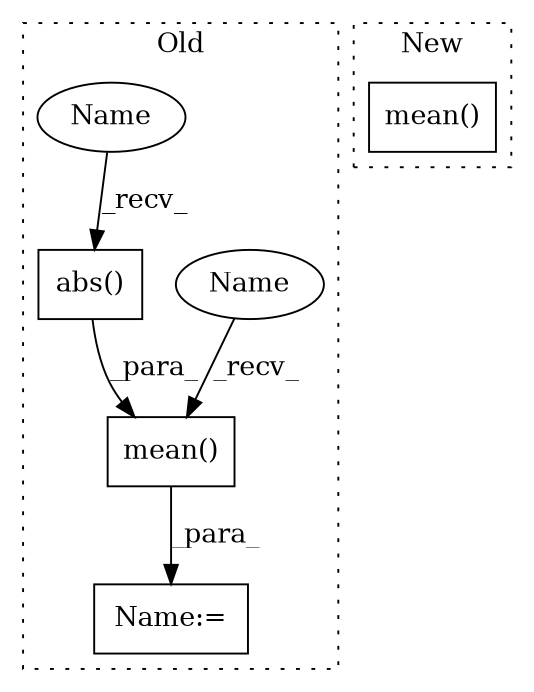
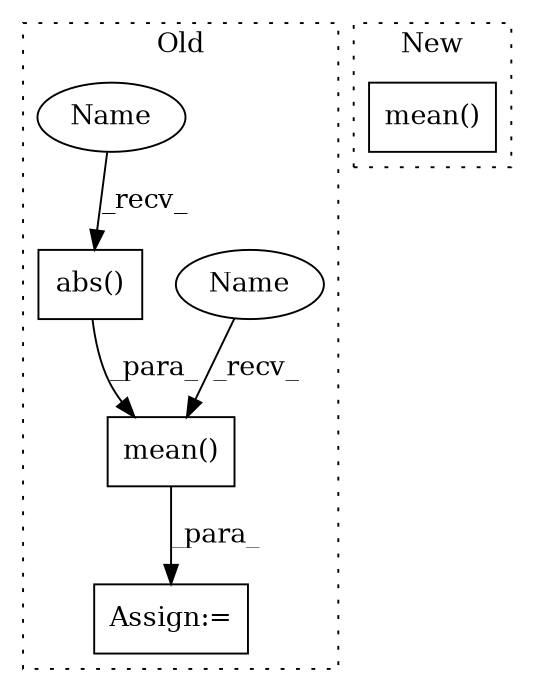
node "Name:=": label "Name:=" -> "Assign:="
